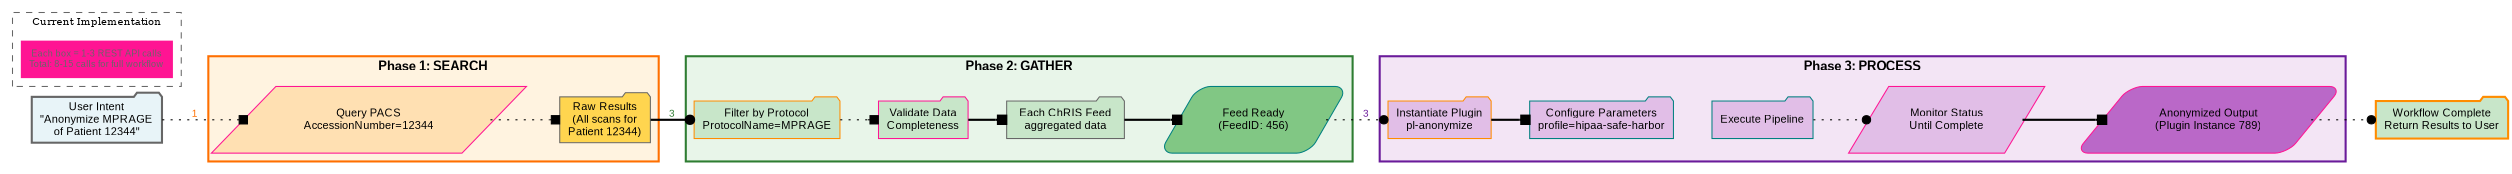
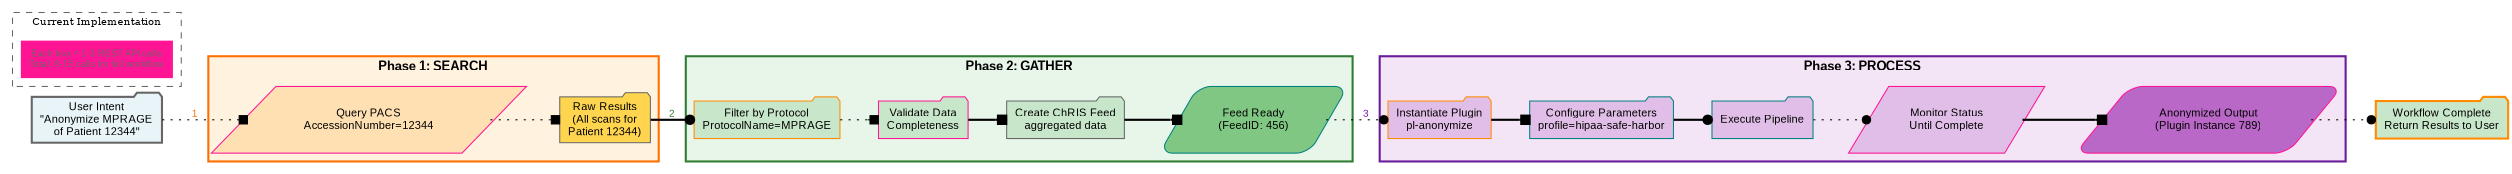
edge "Raw Results (All scans for Patient 12344)" -> "Filter by Protocol ProtocolName=MPRAGE": label "3" -> "2"
node "Each ChRIS Feed aggregated data": label "Each ChRIS Feed aggregated data" -> "Create ChRIS Feed aggregated data"
edge "Configure Parameters profile=hipaa-safe-harbor" -> "Execute Pipeline": added
